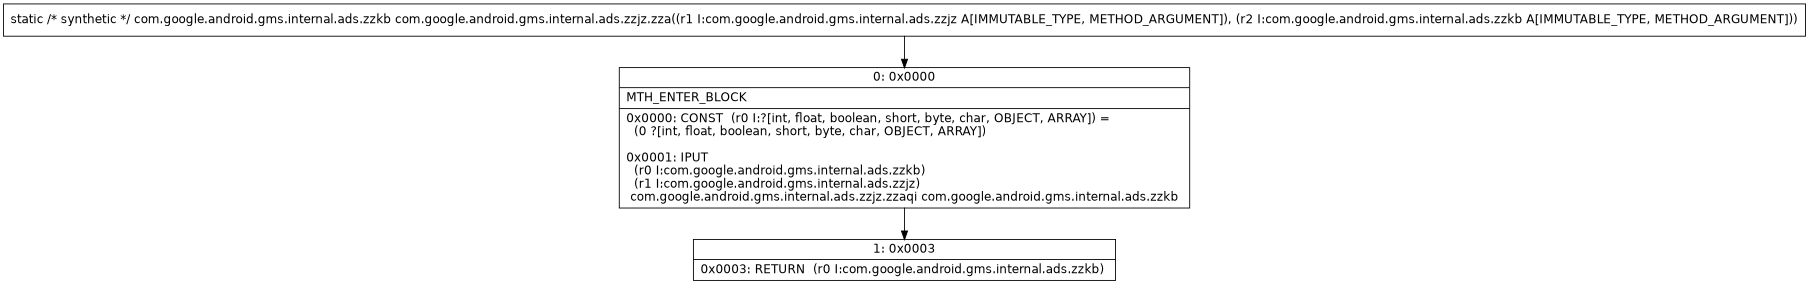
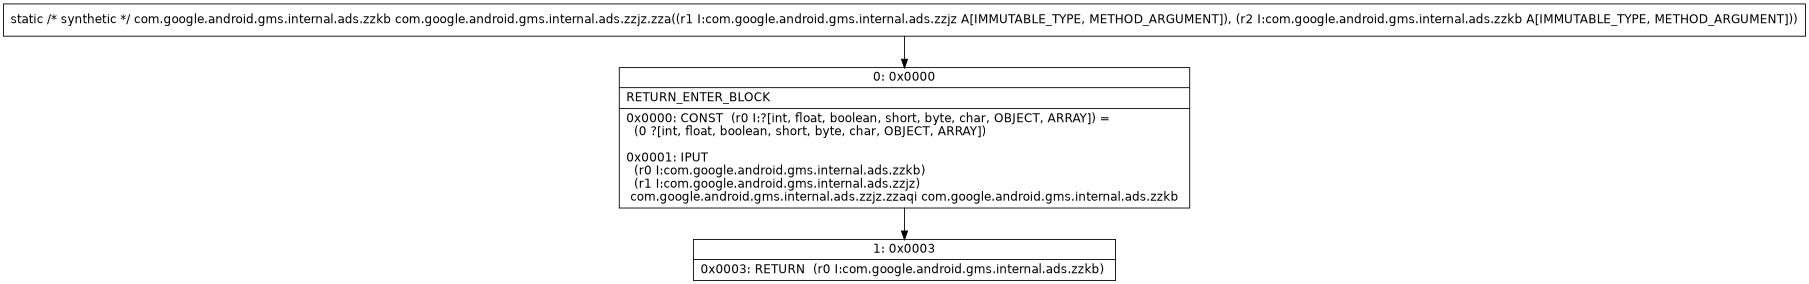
node "0: 0x0000": text "MTH_ENTER_BLOCK" -> "RETURN_ENTER_BLOCK"
